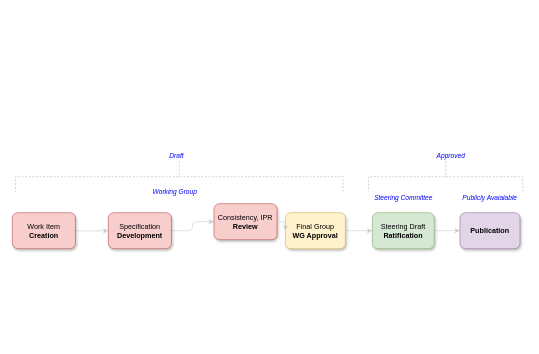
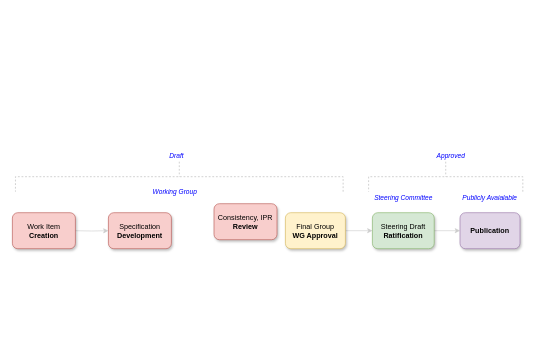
edge "Consistency, IPR Review" -> "Final Group WG Approval": removed
edge "Specification Development" -> "Consistency, IPR Review": removed
